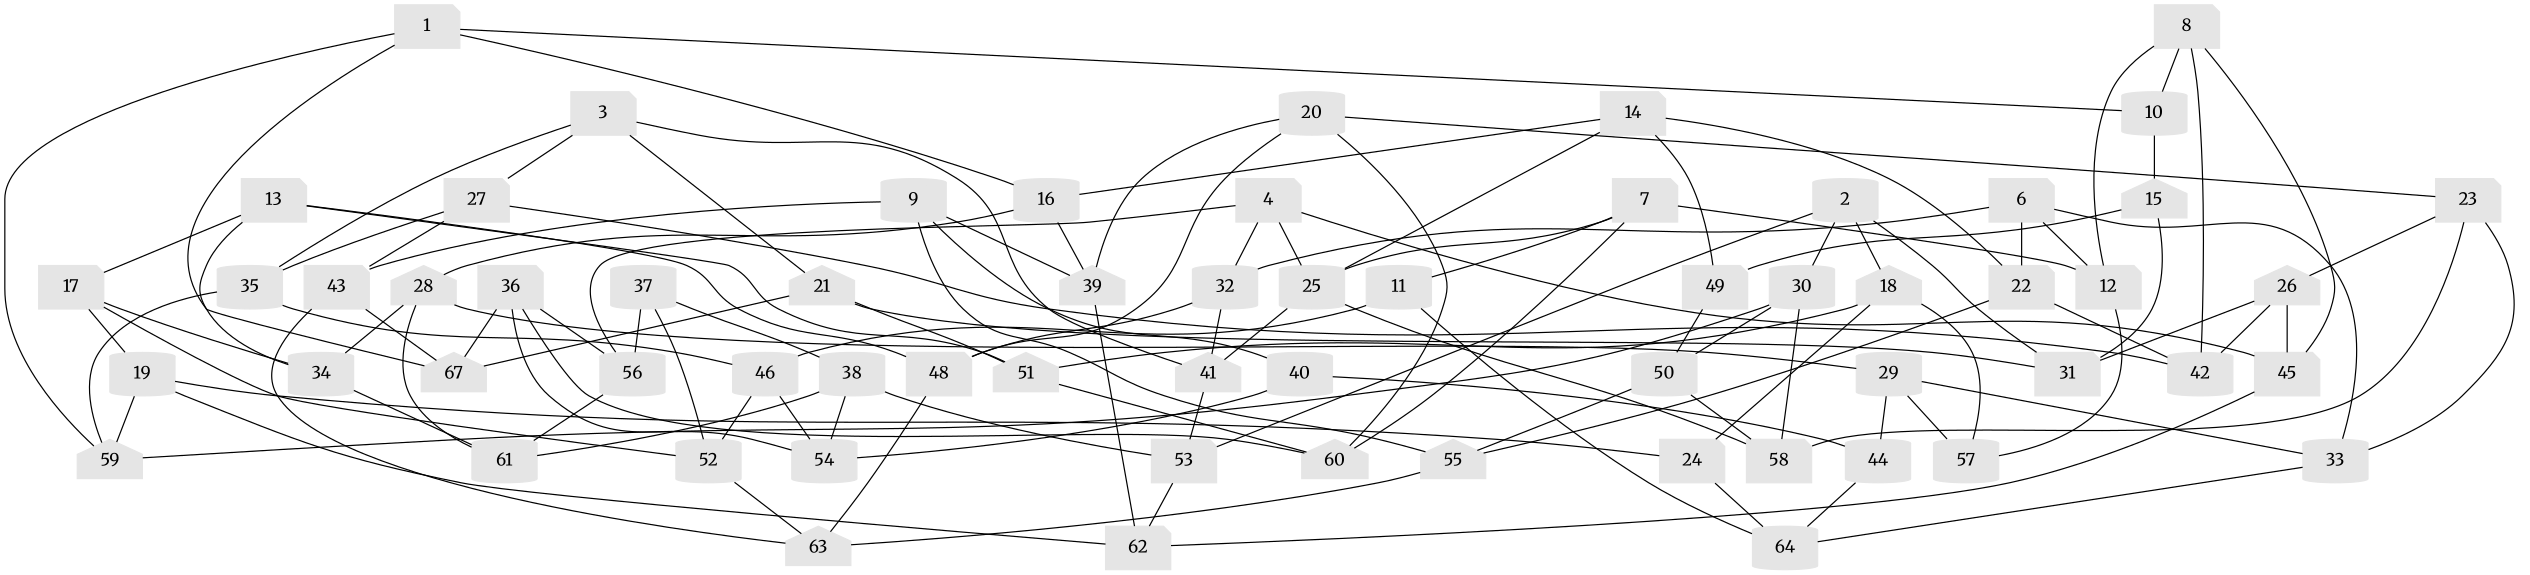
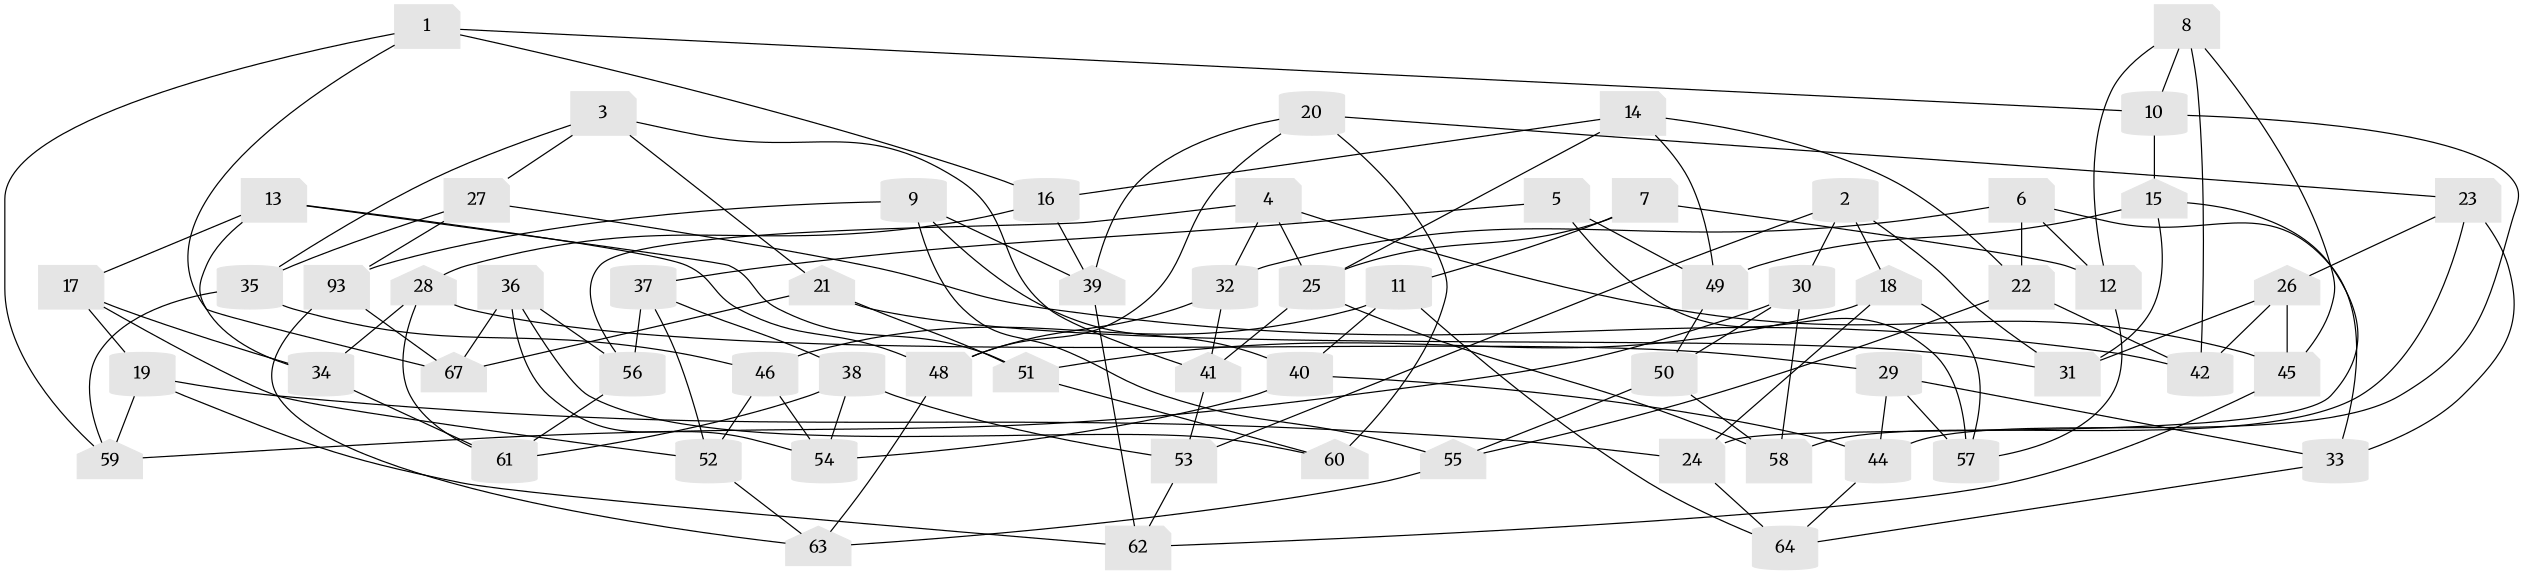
node "5": added
node "43": label "43" -> "93"
edge "11" -- "40": added
edge "7" -- "60": removed
edge "10" -- "44": added
edge "15" -- "24": added
